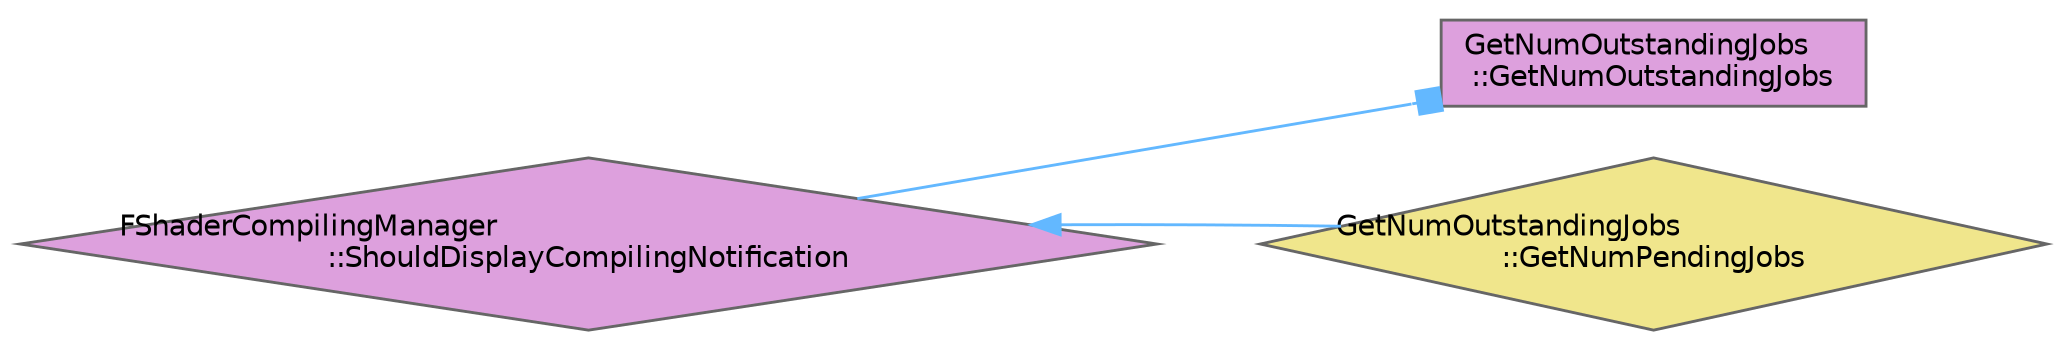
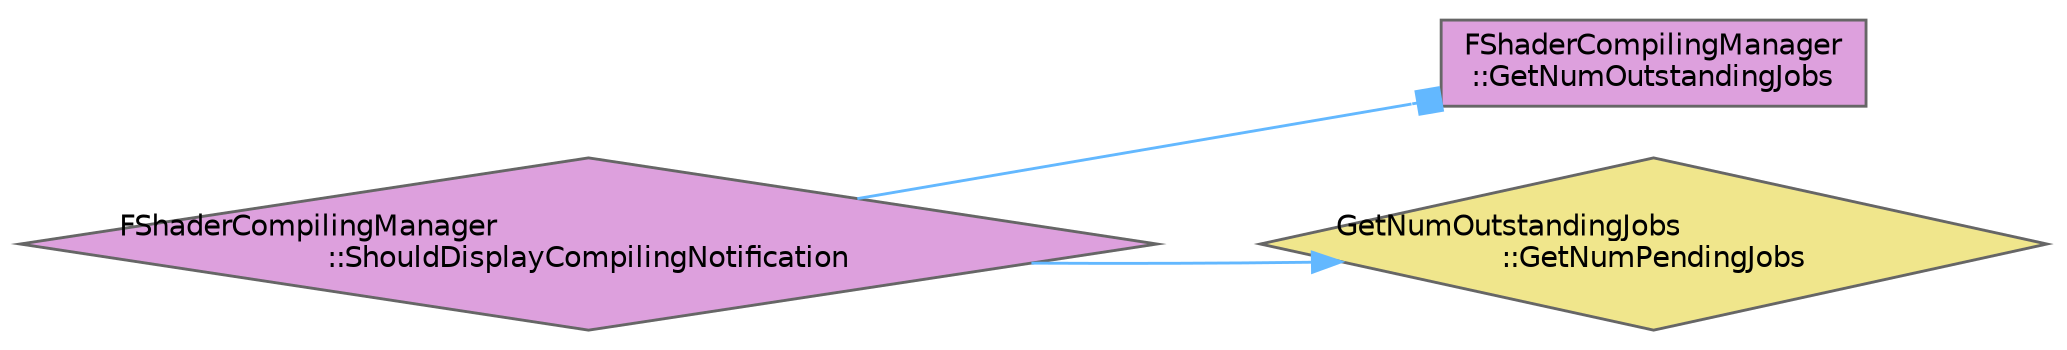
node "GetNumOutstandingJobs ::GetNumOutstandingJobs": label "GetNumOutstandingJobs ::GetNumOutstandingJobs" -> "FShaderCompilingManager ::GetNumOutstandingJobs"
edge "GetNumOutstandingJobs ::GetNumPendingJobs" -> "FShaderCompilingManager ::ShouldDisplayCompilingNotification": reversed
